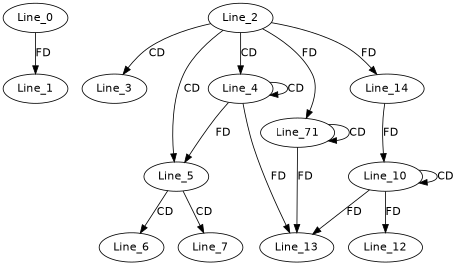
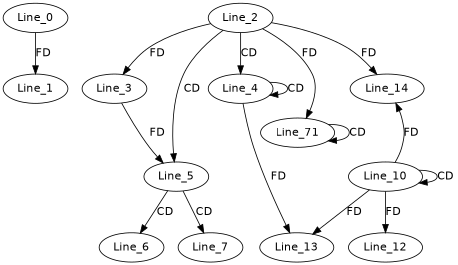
edge "Line_2" -> "Line_3": label "CD" -> "FD"
edge "Line_4" -> "Line_5": now "Line_3" -> "Line_5"
edge "Line_14" -> "Line_10": reversed
edge "Line_71" -> "Line_13": removed, label "FD"
